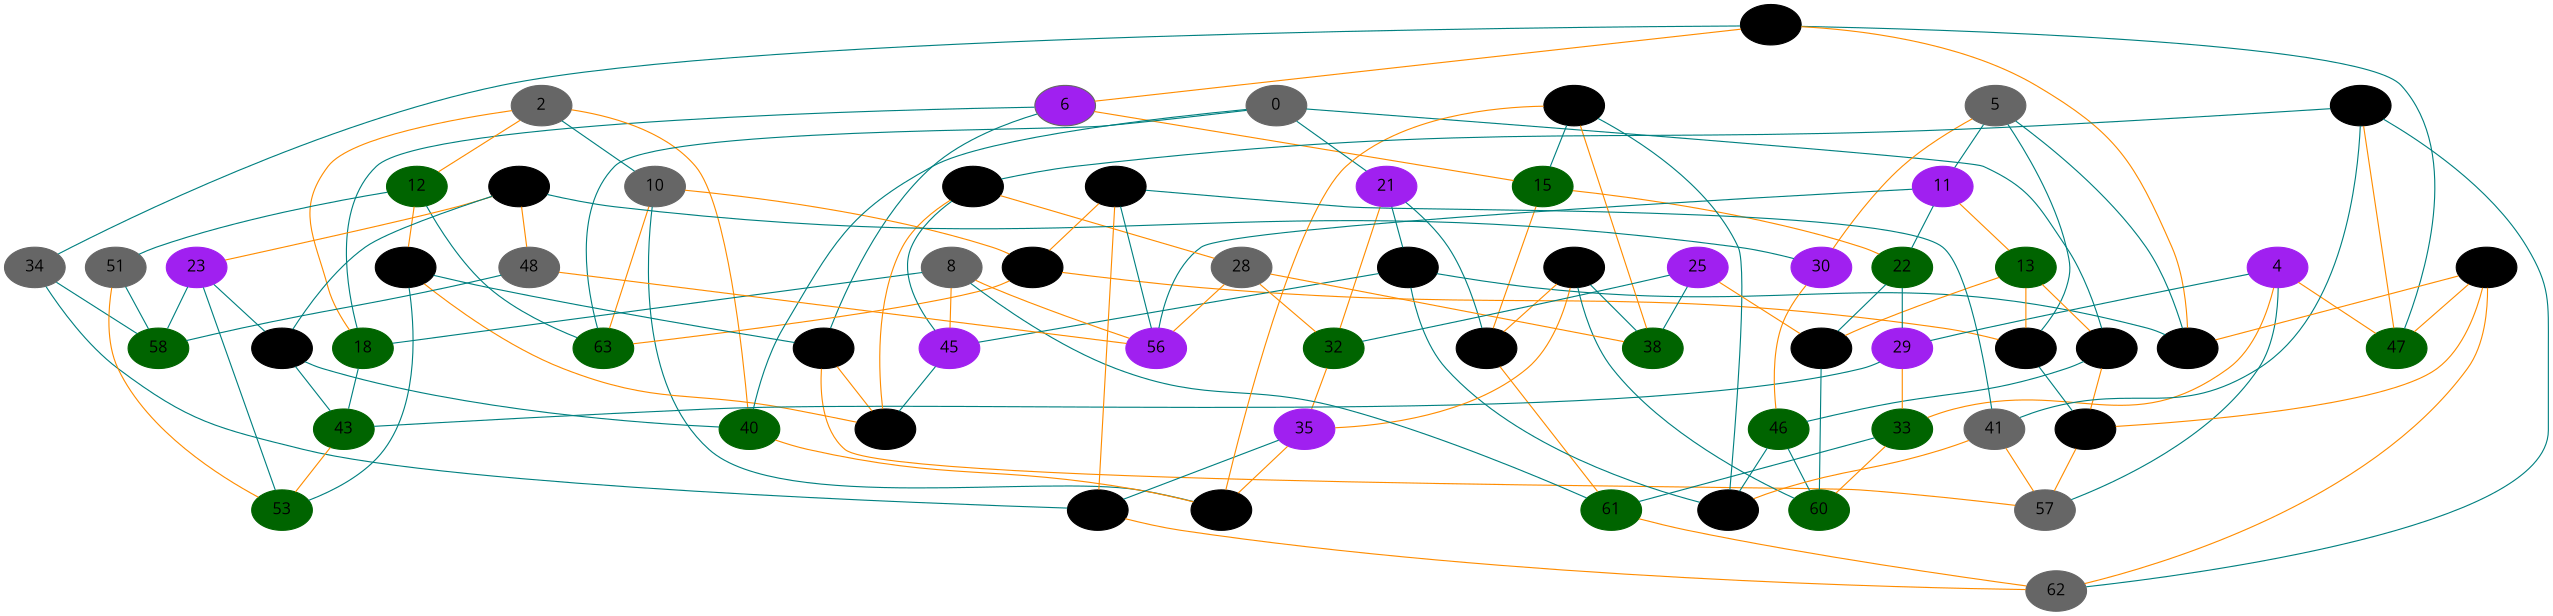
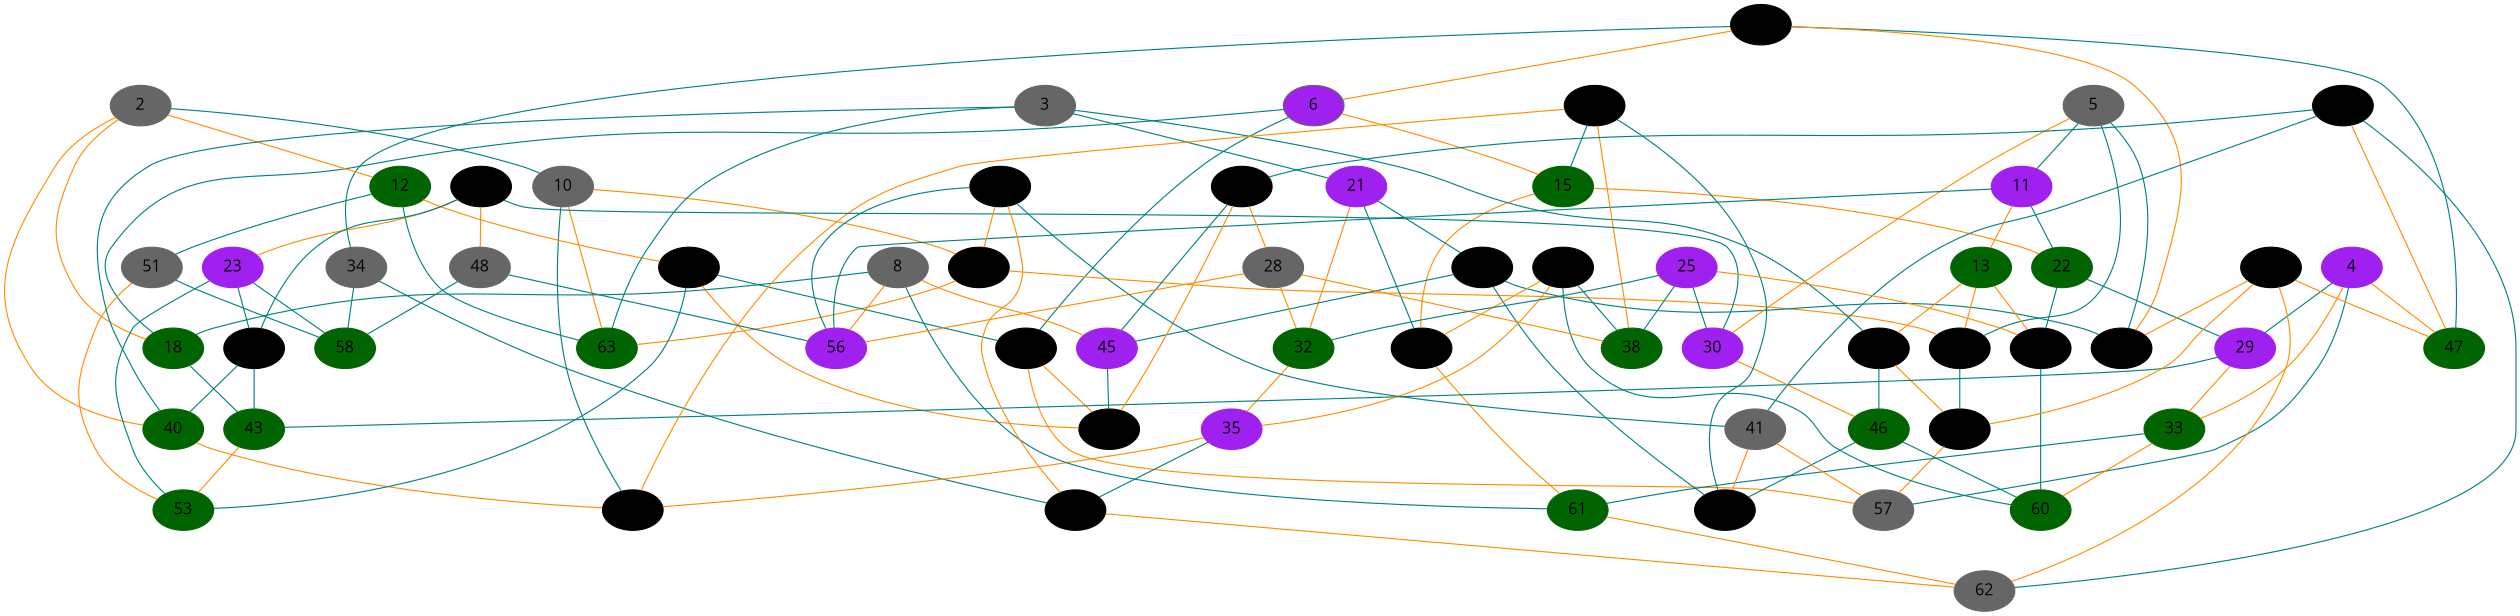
node "0": label "0" -> "3"
edge "48" -- "56": color darkorange -> teal
edge "25" -- "30": added
